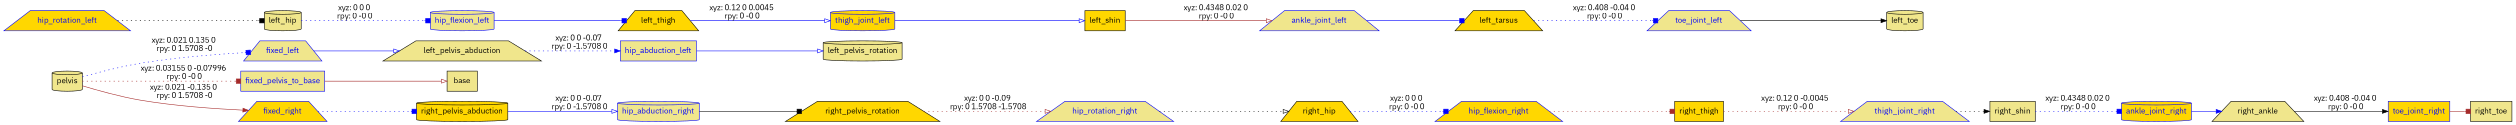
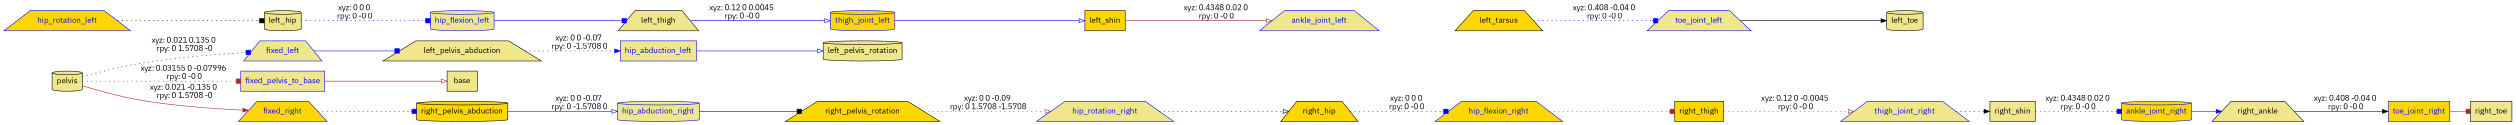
node "left_thigh": fillcolor gold -> khaki
edge "ankle_joint_left" -> "left_tarsus": removed
edge "fixed_left" -> "left_pelvis_abduction": arrowhead onormal -> box
